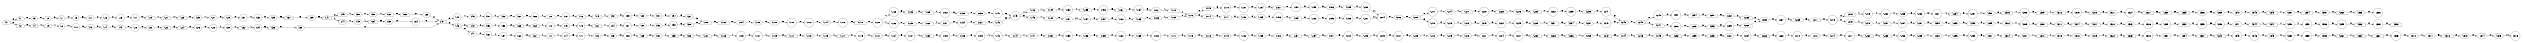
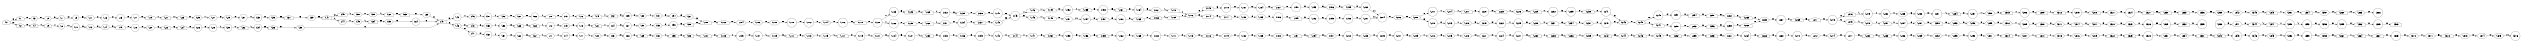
edge "S335" -> "S338": removed, label "E"
